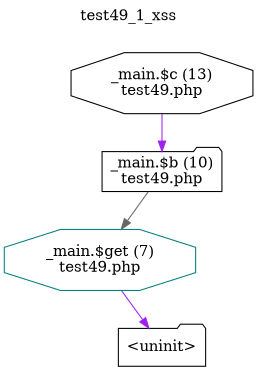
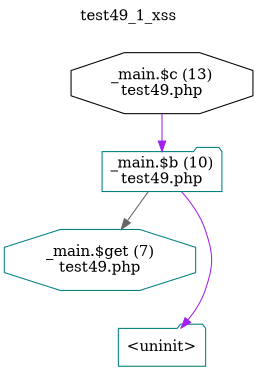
node "_main.$b (10) test49.php": color black -> teal
edge "_main.$get (7) test49.php" -> "<uninit>": now "_main.$b (10) test49.php" -> "<uninit>"
node "<uninit>": color black -> teal
